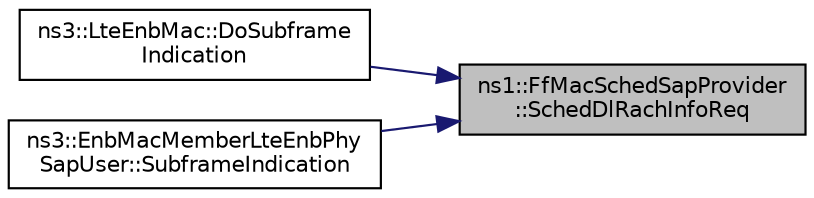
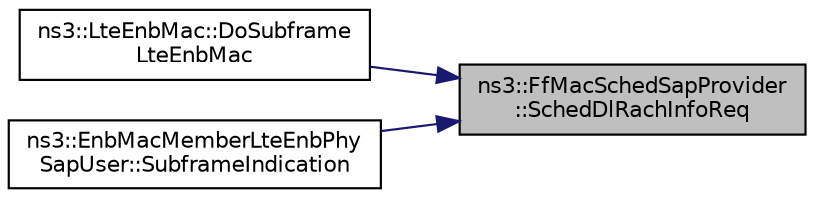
node "ns3::LteEnbMac::DoSubframe Indication": label "ns3::LteEnbMac::DoSubframe Indication" -> "ns3::LteEnbMac::DoSubframe LteEnbMac"
node "ns1::FfMacSchedSapProvider ::SchedDlRachInfoReq": label "ns1::FfMacSchedSapProvider ::SchedDlRachInfoReq" -> "ns3::FfMacSchedSapProvider ::SchedDlRachInfoReq"
